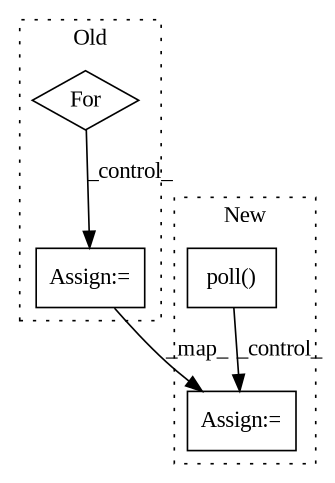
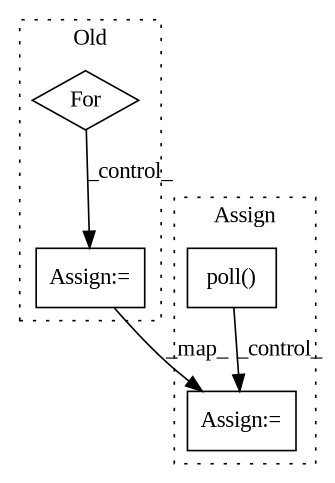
cluster "New": label "New" -> "Assign"
